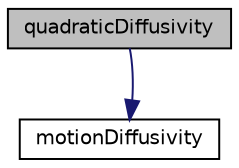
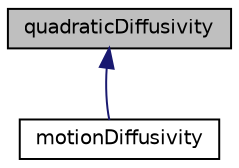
edge "quadraticDiffusivity" -> "motionDiffusivity": reversed
